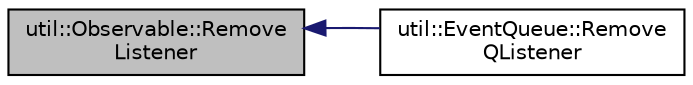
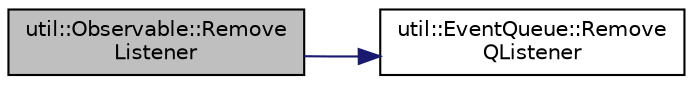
edge "util::EventQueue::Remove QListener" -> "util::Observable::Remove Listener": reversed
